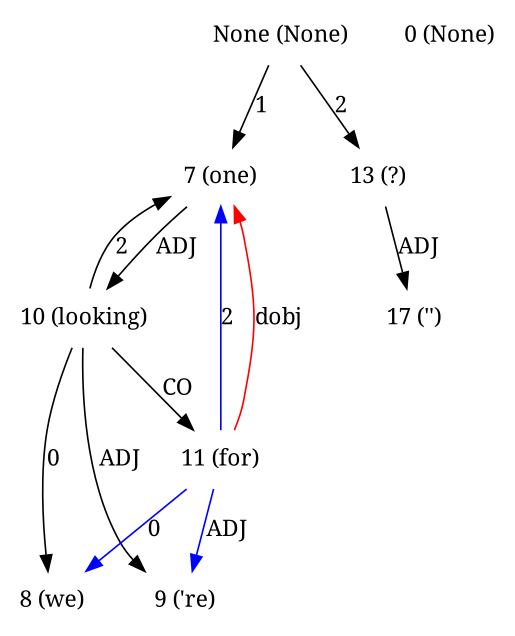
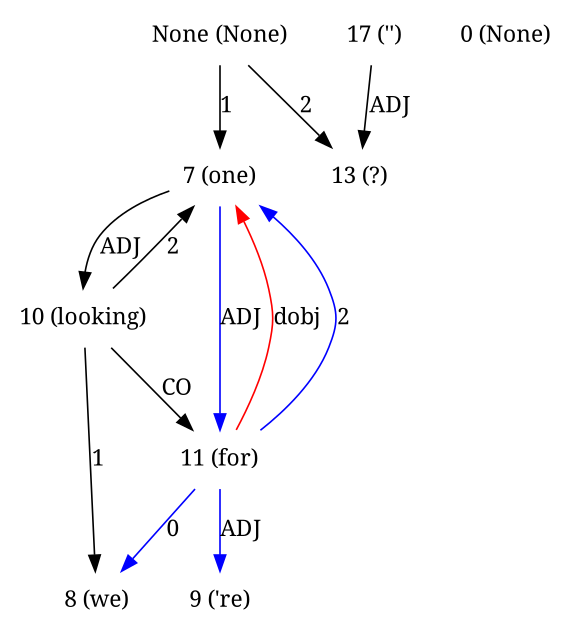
edge "13 (?)" -> "17 ('')": reversed
edge "7 (one)" -> "11 (for)": added, label "ADJ"
edge "10 (looking)" -> "9 ('re)": removed, label "ADJ"
edge "10 (looking)" -> "8 (we)": label "0" -> "1"
